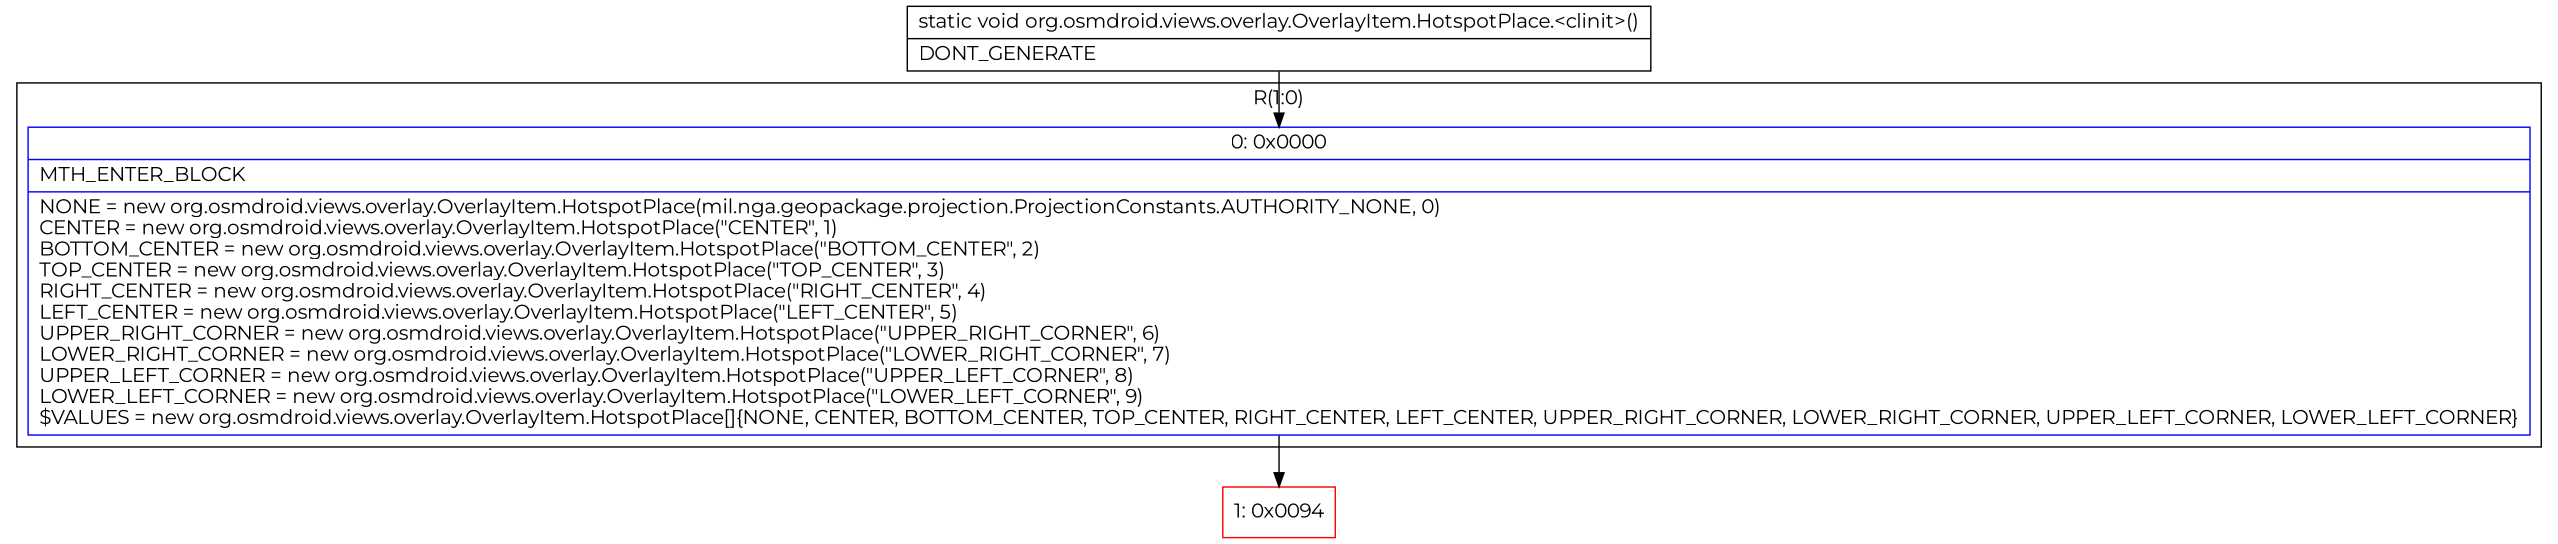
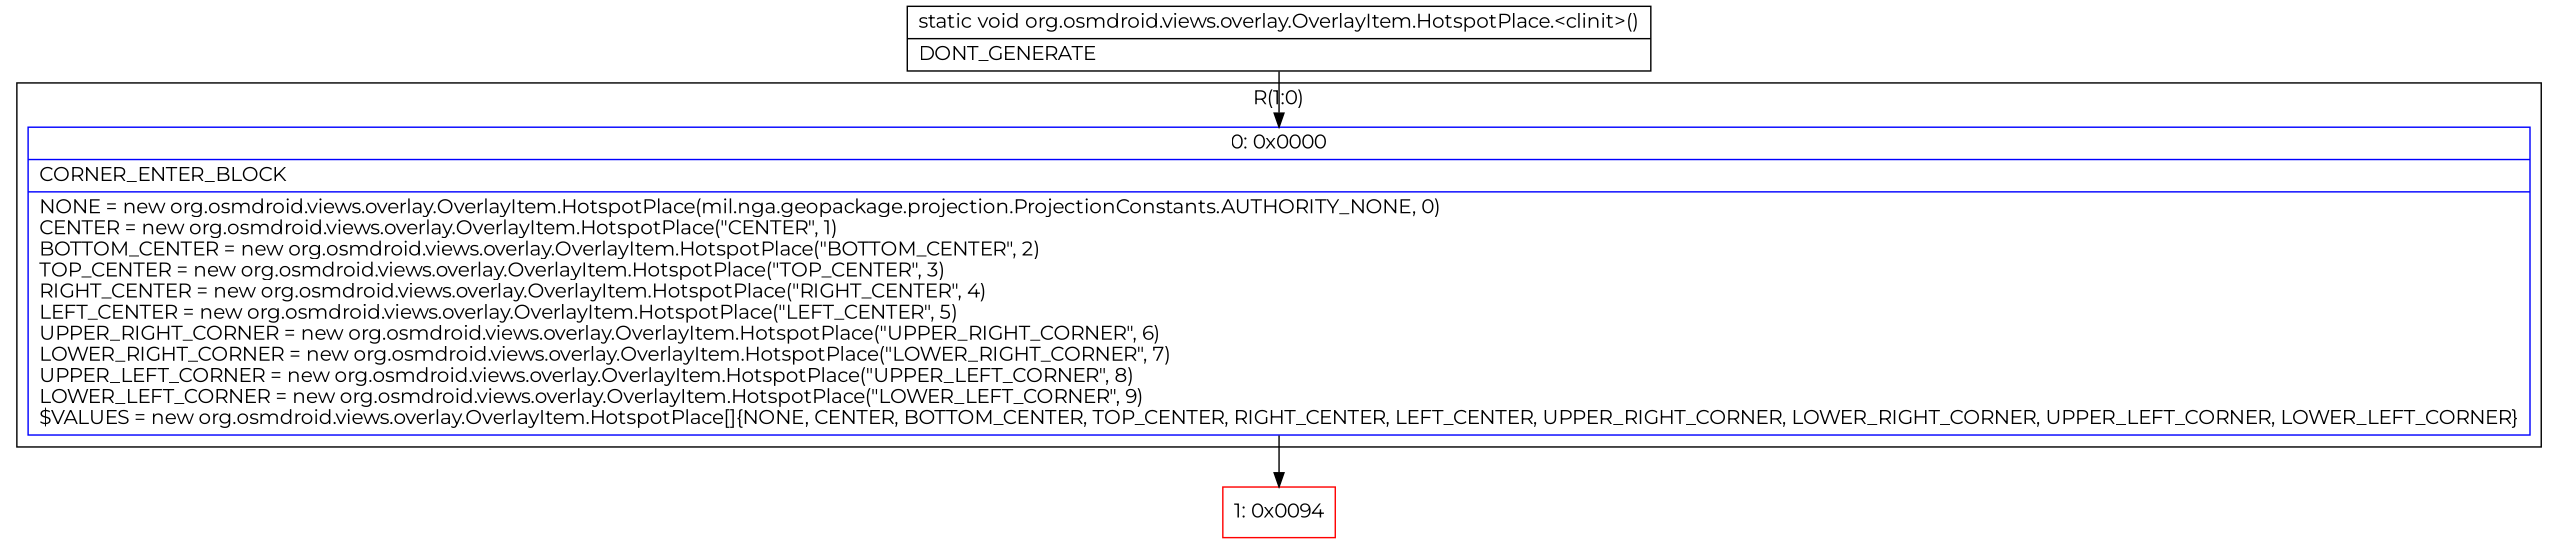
node "0: 0x0000": text "MTH_ENTER_BLOCK" -> "CORNER_ENTER_BLOCK"
